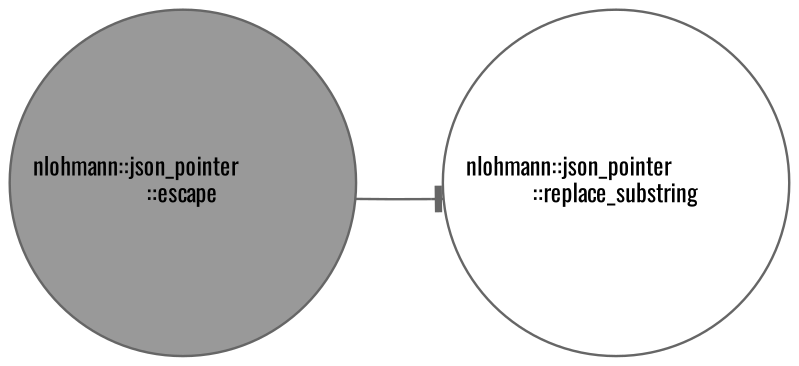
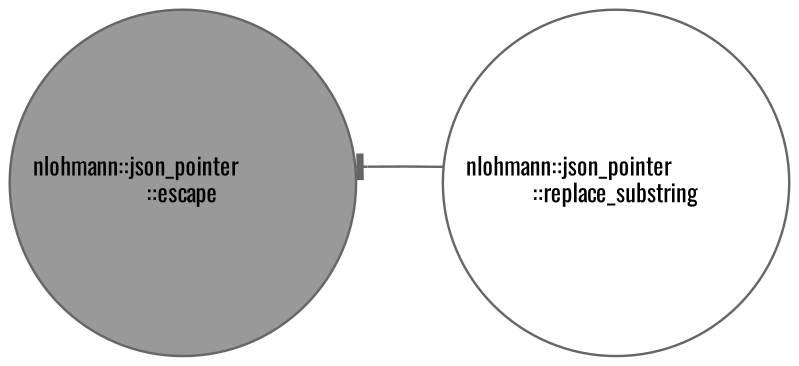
edge "nlohmann::json_pointer ::escape" -> "nlohmann::json_pointer ::replace_substring": reversed
